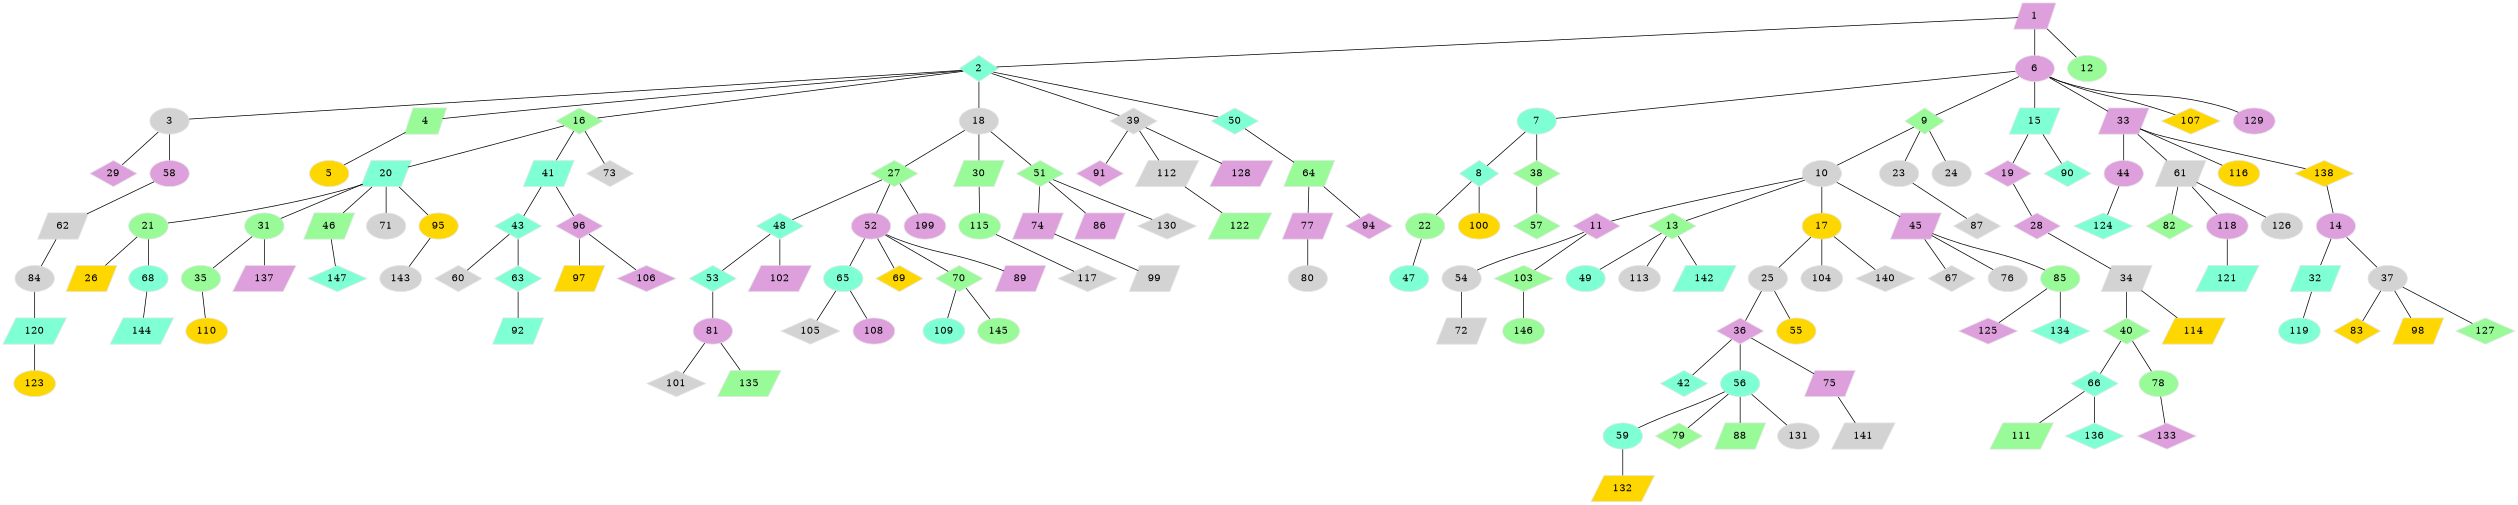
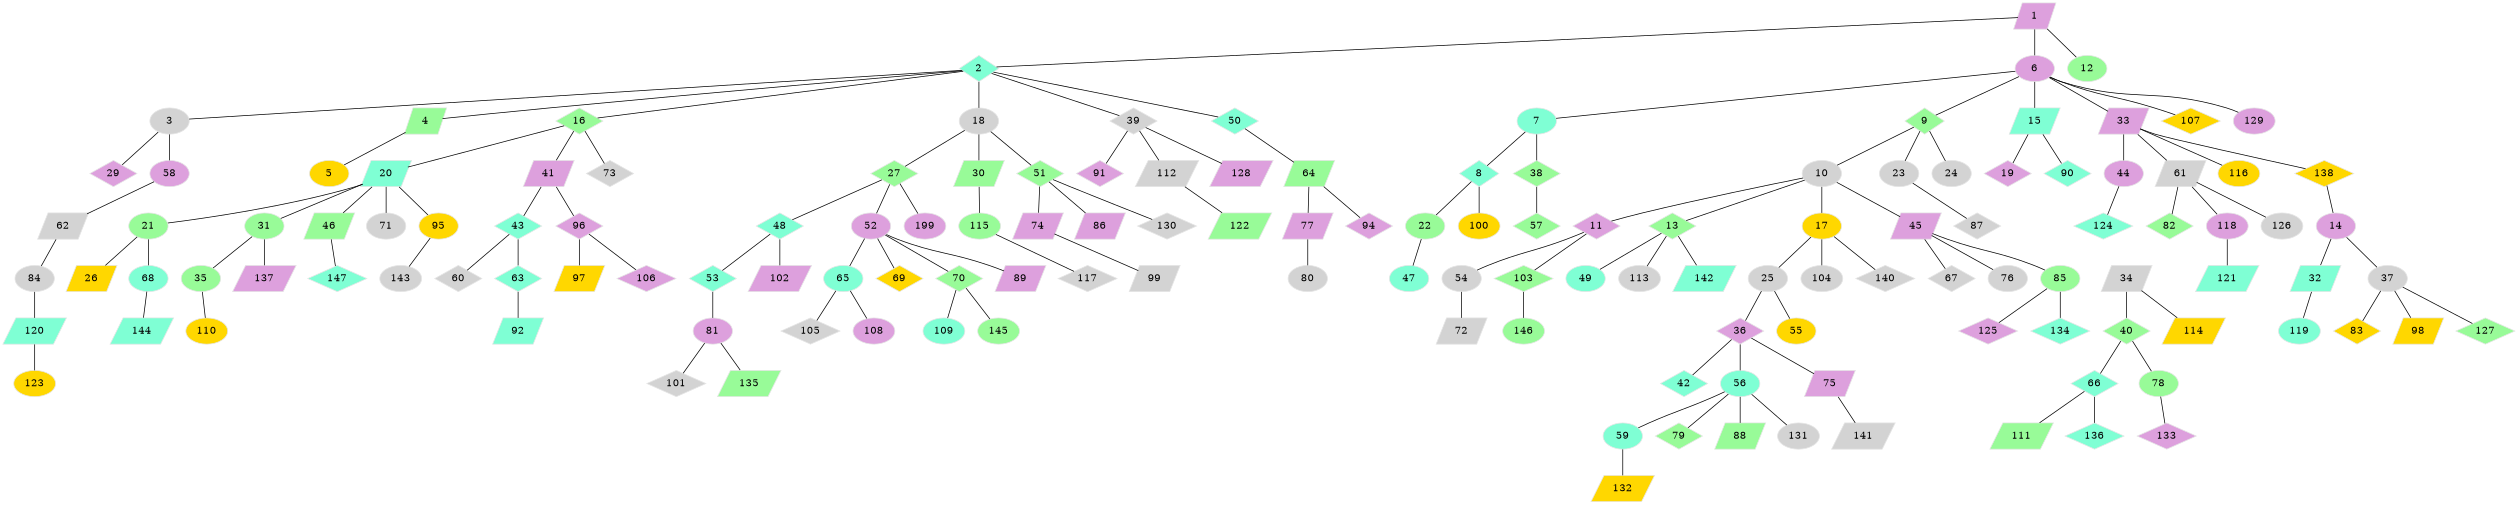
node "41": fillcolor aquamarine -> plum
node "28": removed
